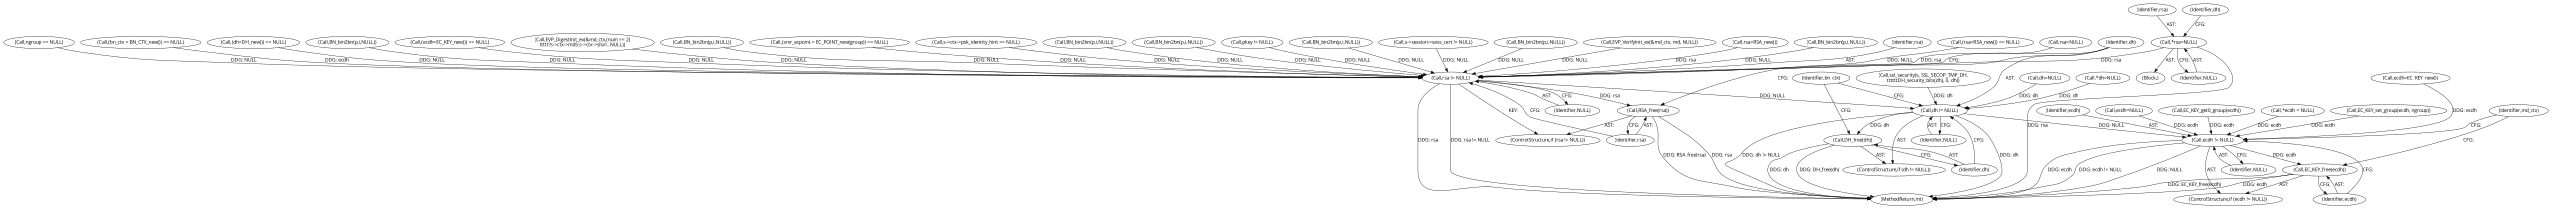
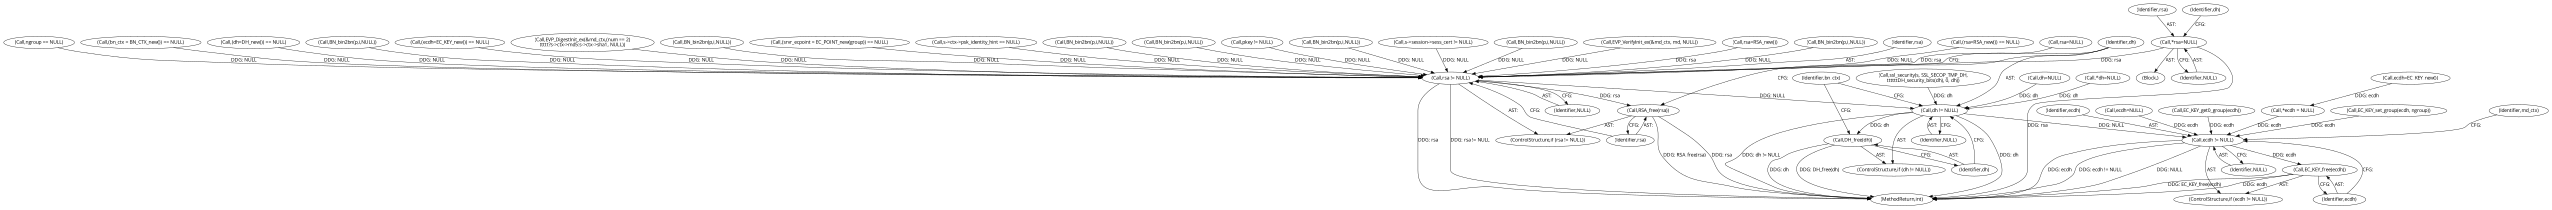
edge "(Call,(bn_ctx = BN_CTX_new()) == NULL)" -> "(Call,rsa != NULL)": label "DDG: ecdh" -> "DDG: NULL"
edge "(Call,rsa != NULL)" -> "(ControlStructure,if (rsa != NULL))": label "KEY: " -> "AST: "
edge "(Call,ecdh=EC_KEY_new())" -> "(Call,ecdh != NULL)": now "(Call,ecdh=EC_KEY_new())" -> "(Call,*ecdh = NULL)"
edge "(Identifier,md_ctx)" -> "(Call,EC_KEY_free(ecdh))": removed, label "CFG:"
